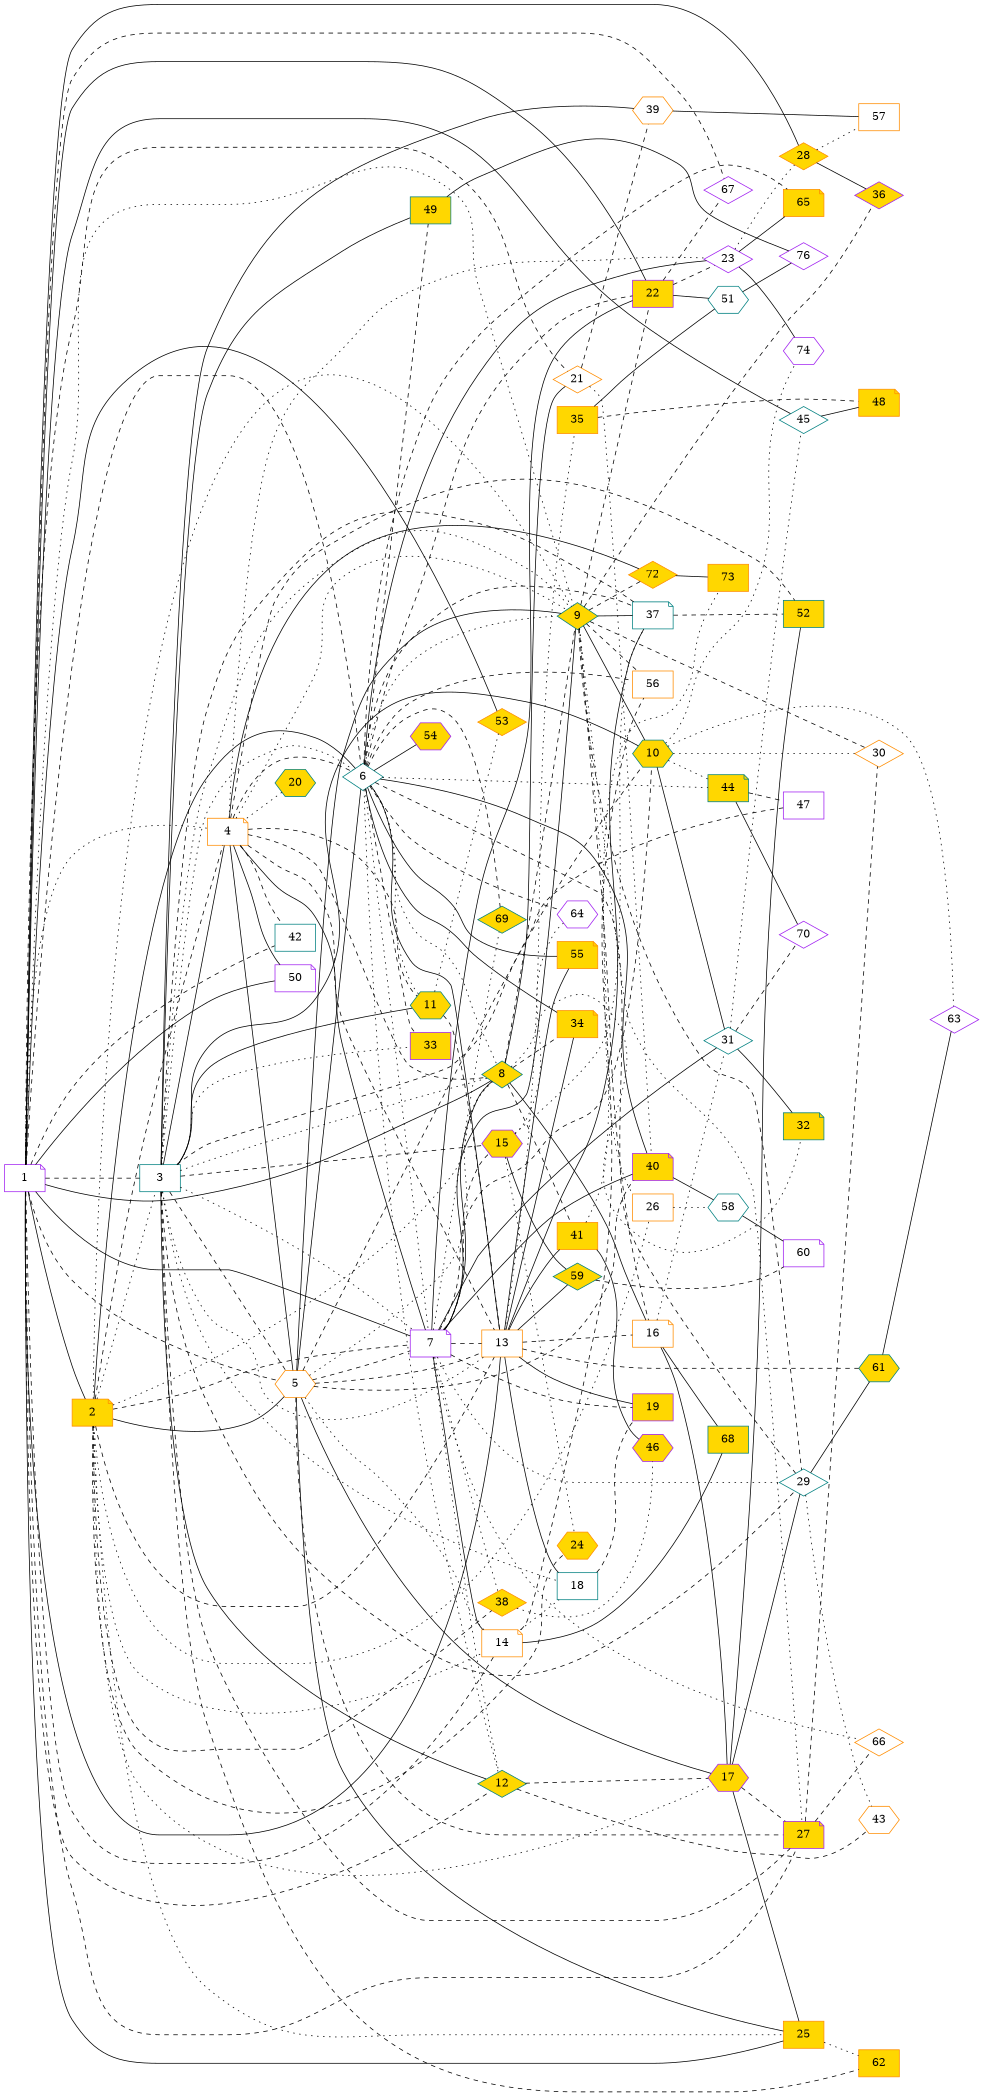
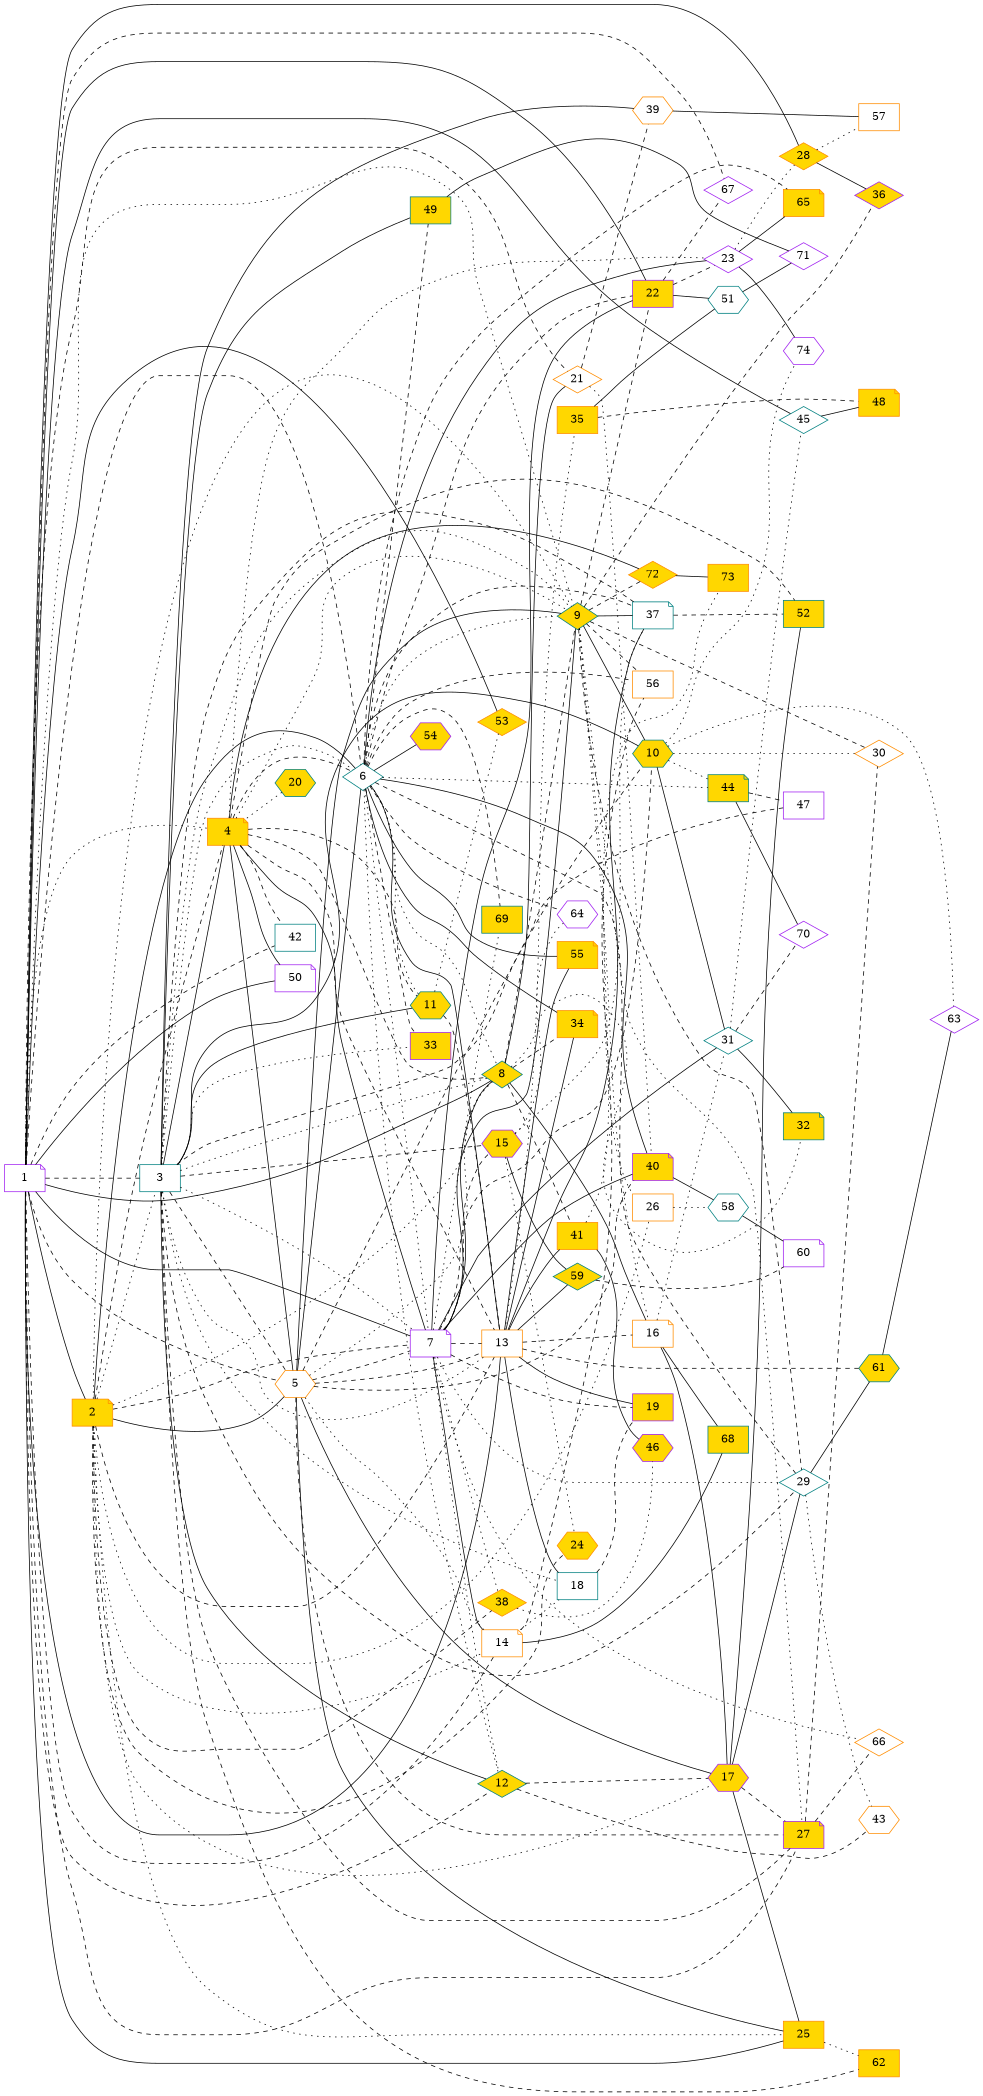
node "76": label "76" -> "71"
node "4": fillcolor white -> gold
node "69": shape diamond -> box
edge "9" -- "16": style dashed -> dotted
